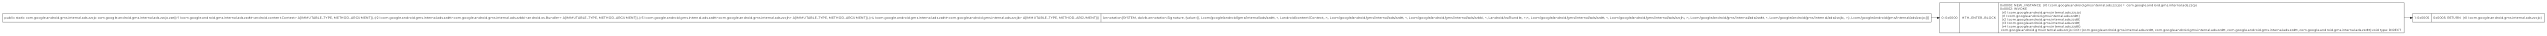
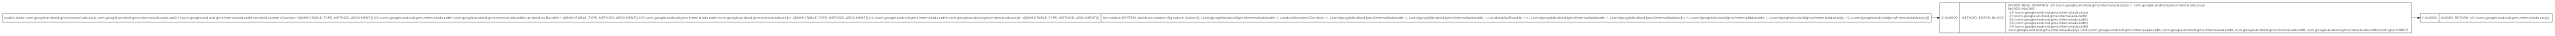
node "0: 0x0000": text "MTH_ENTER_BLOCK" -> "METHOD_ENTER_BLOCK"
